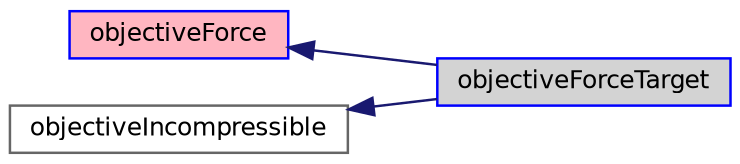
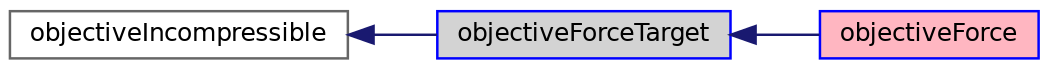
edge "objectiveForceTarget" -> "objectiveForce": reversed
